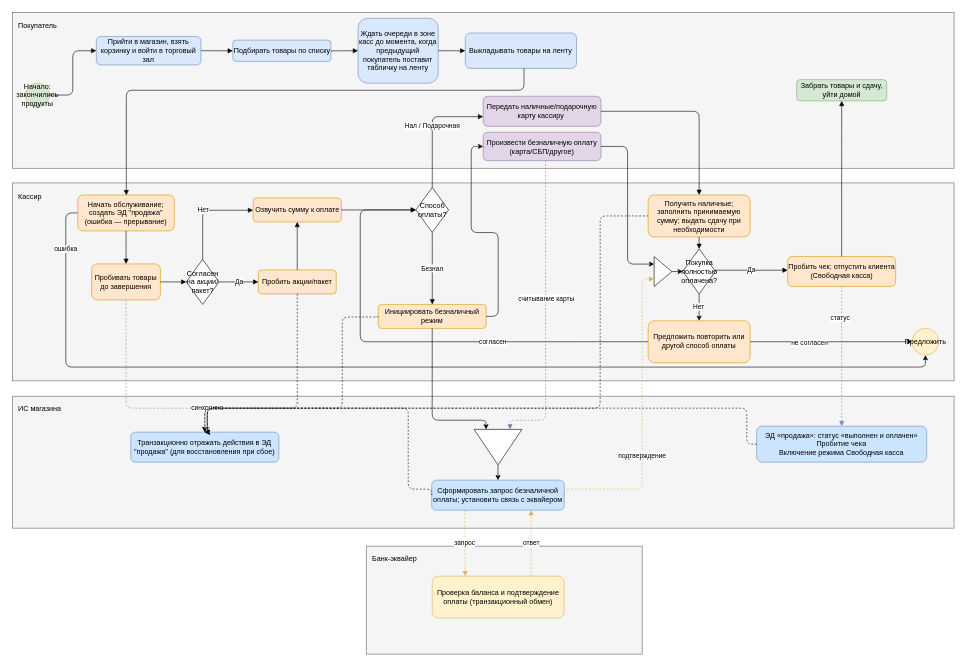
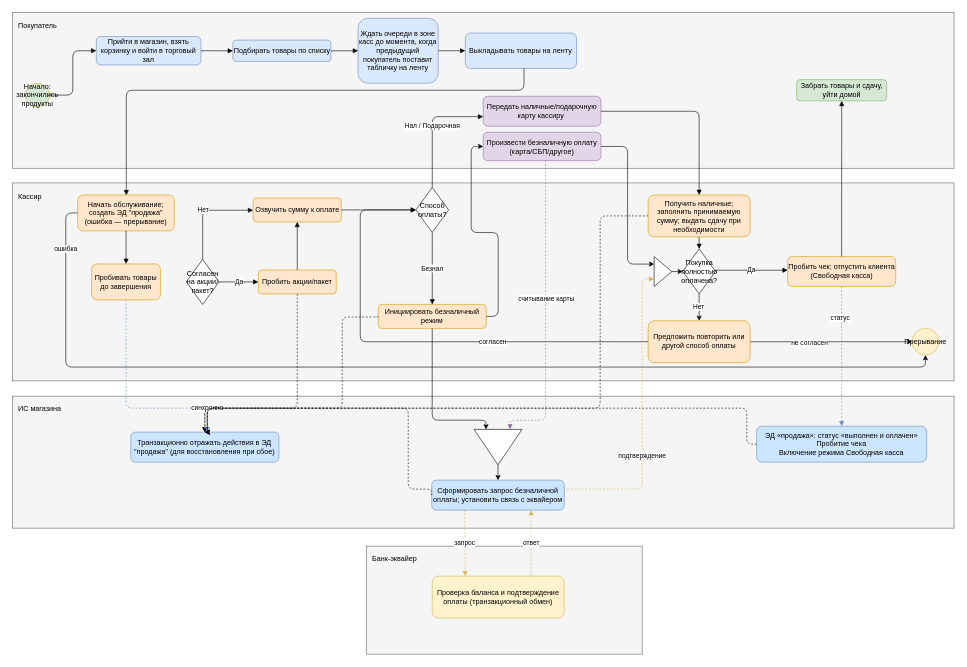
edge "Пробивать товары до завершения" -> "Согласен на акции/пакет?": removed
node "Предложить": label "Предложить" -> "Прерывание"
